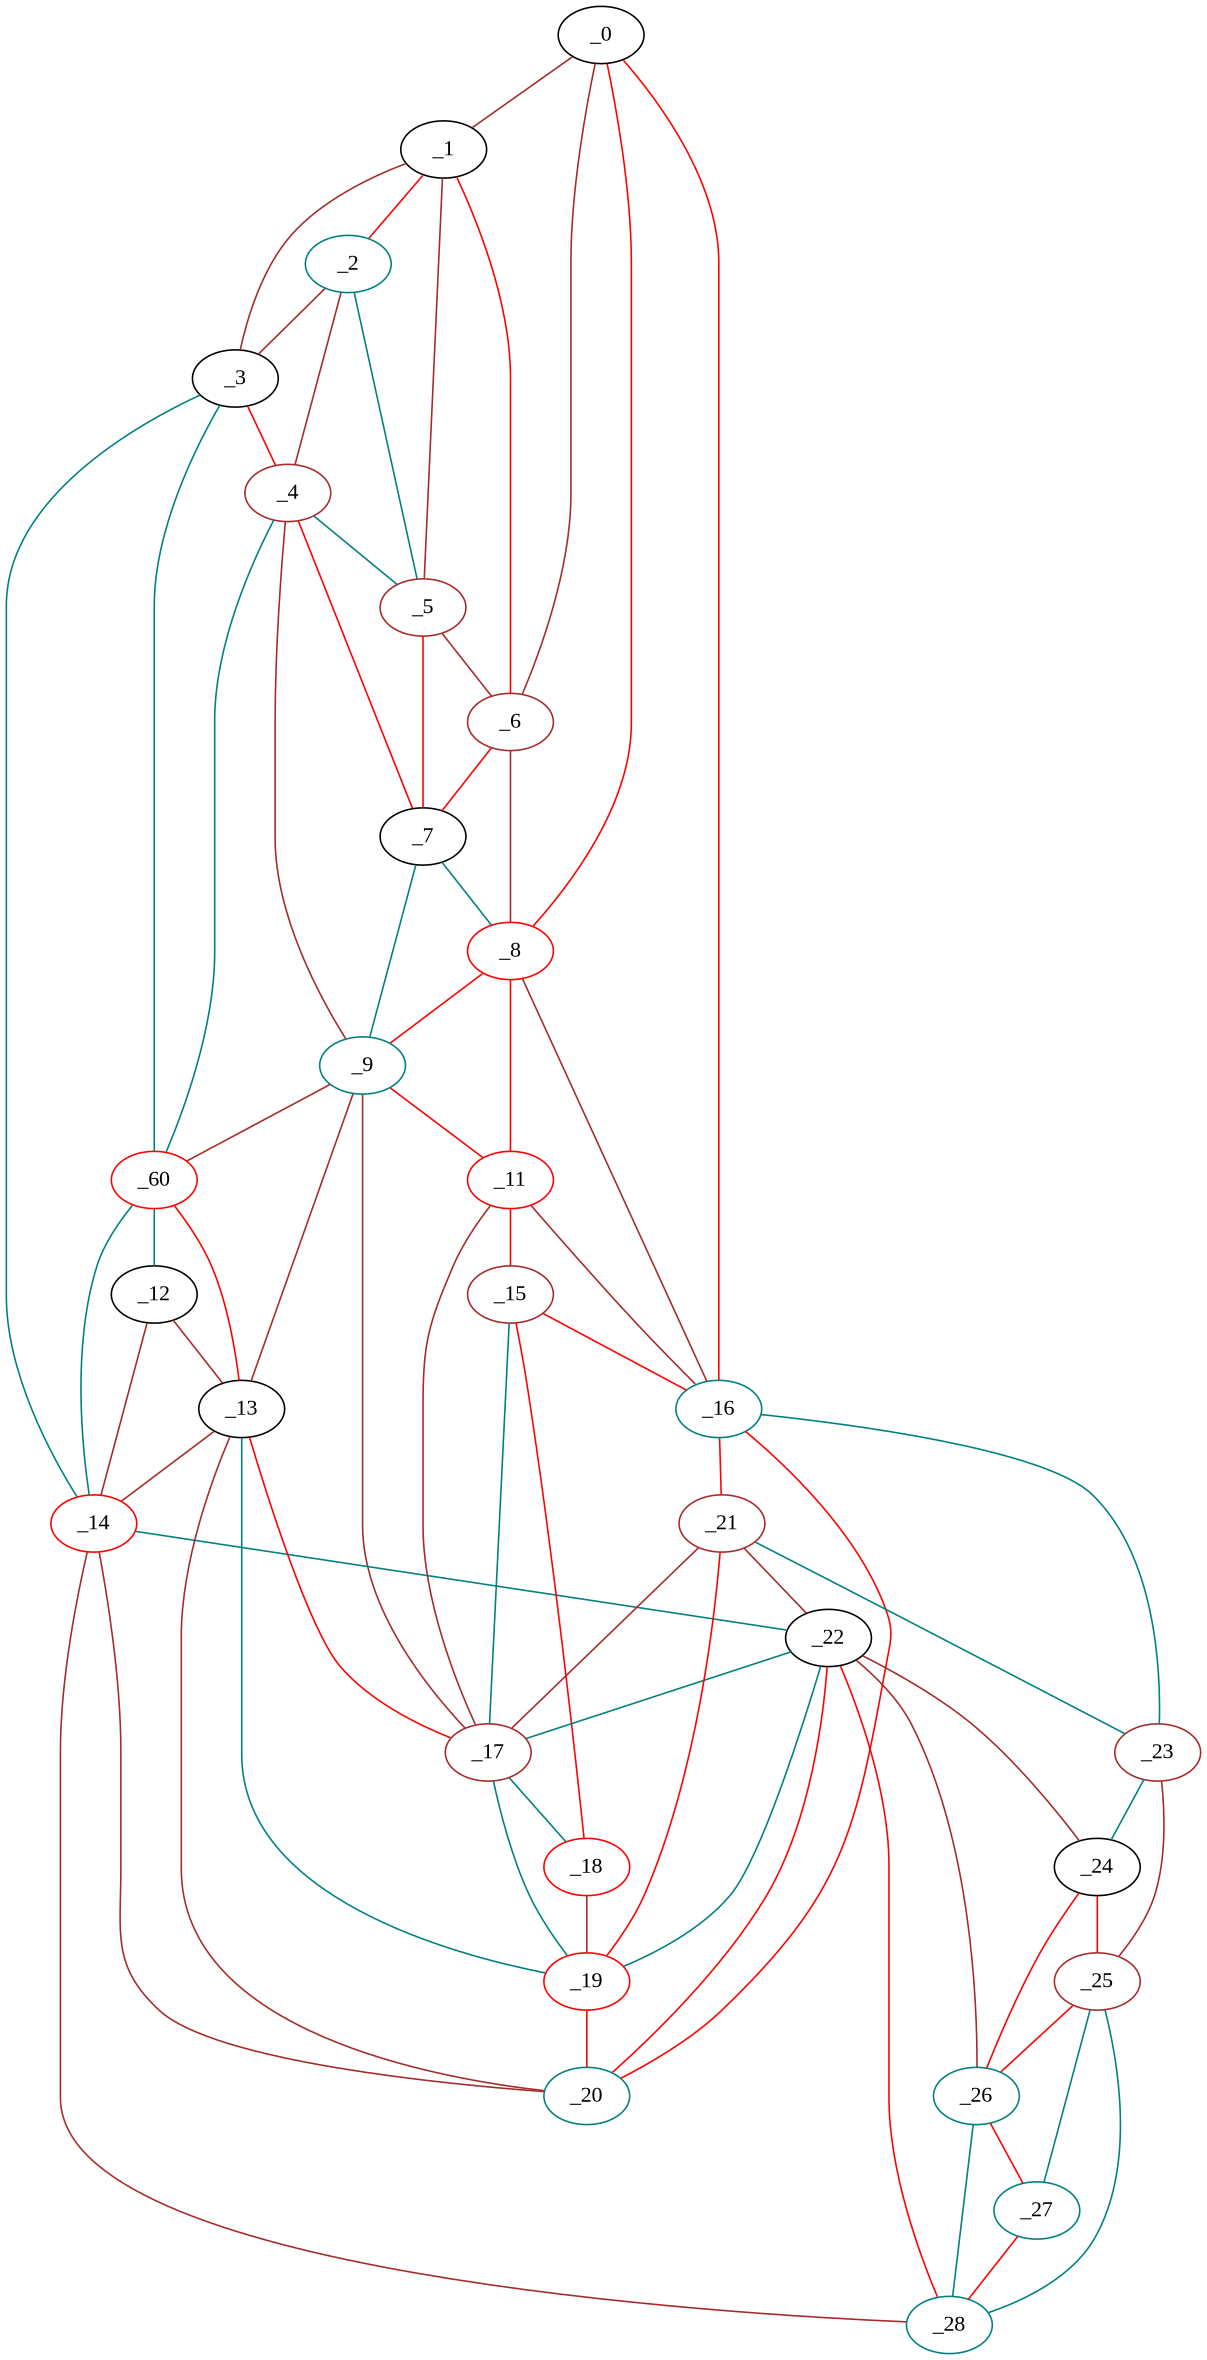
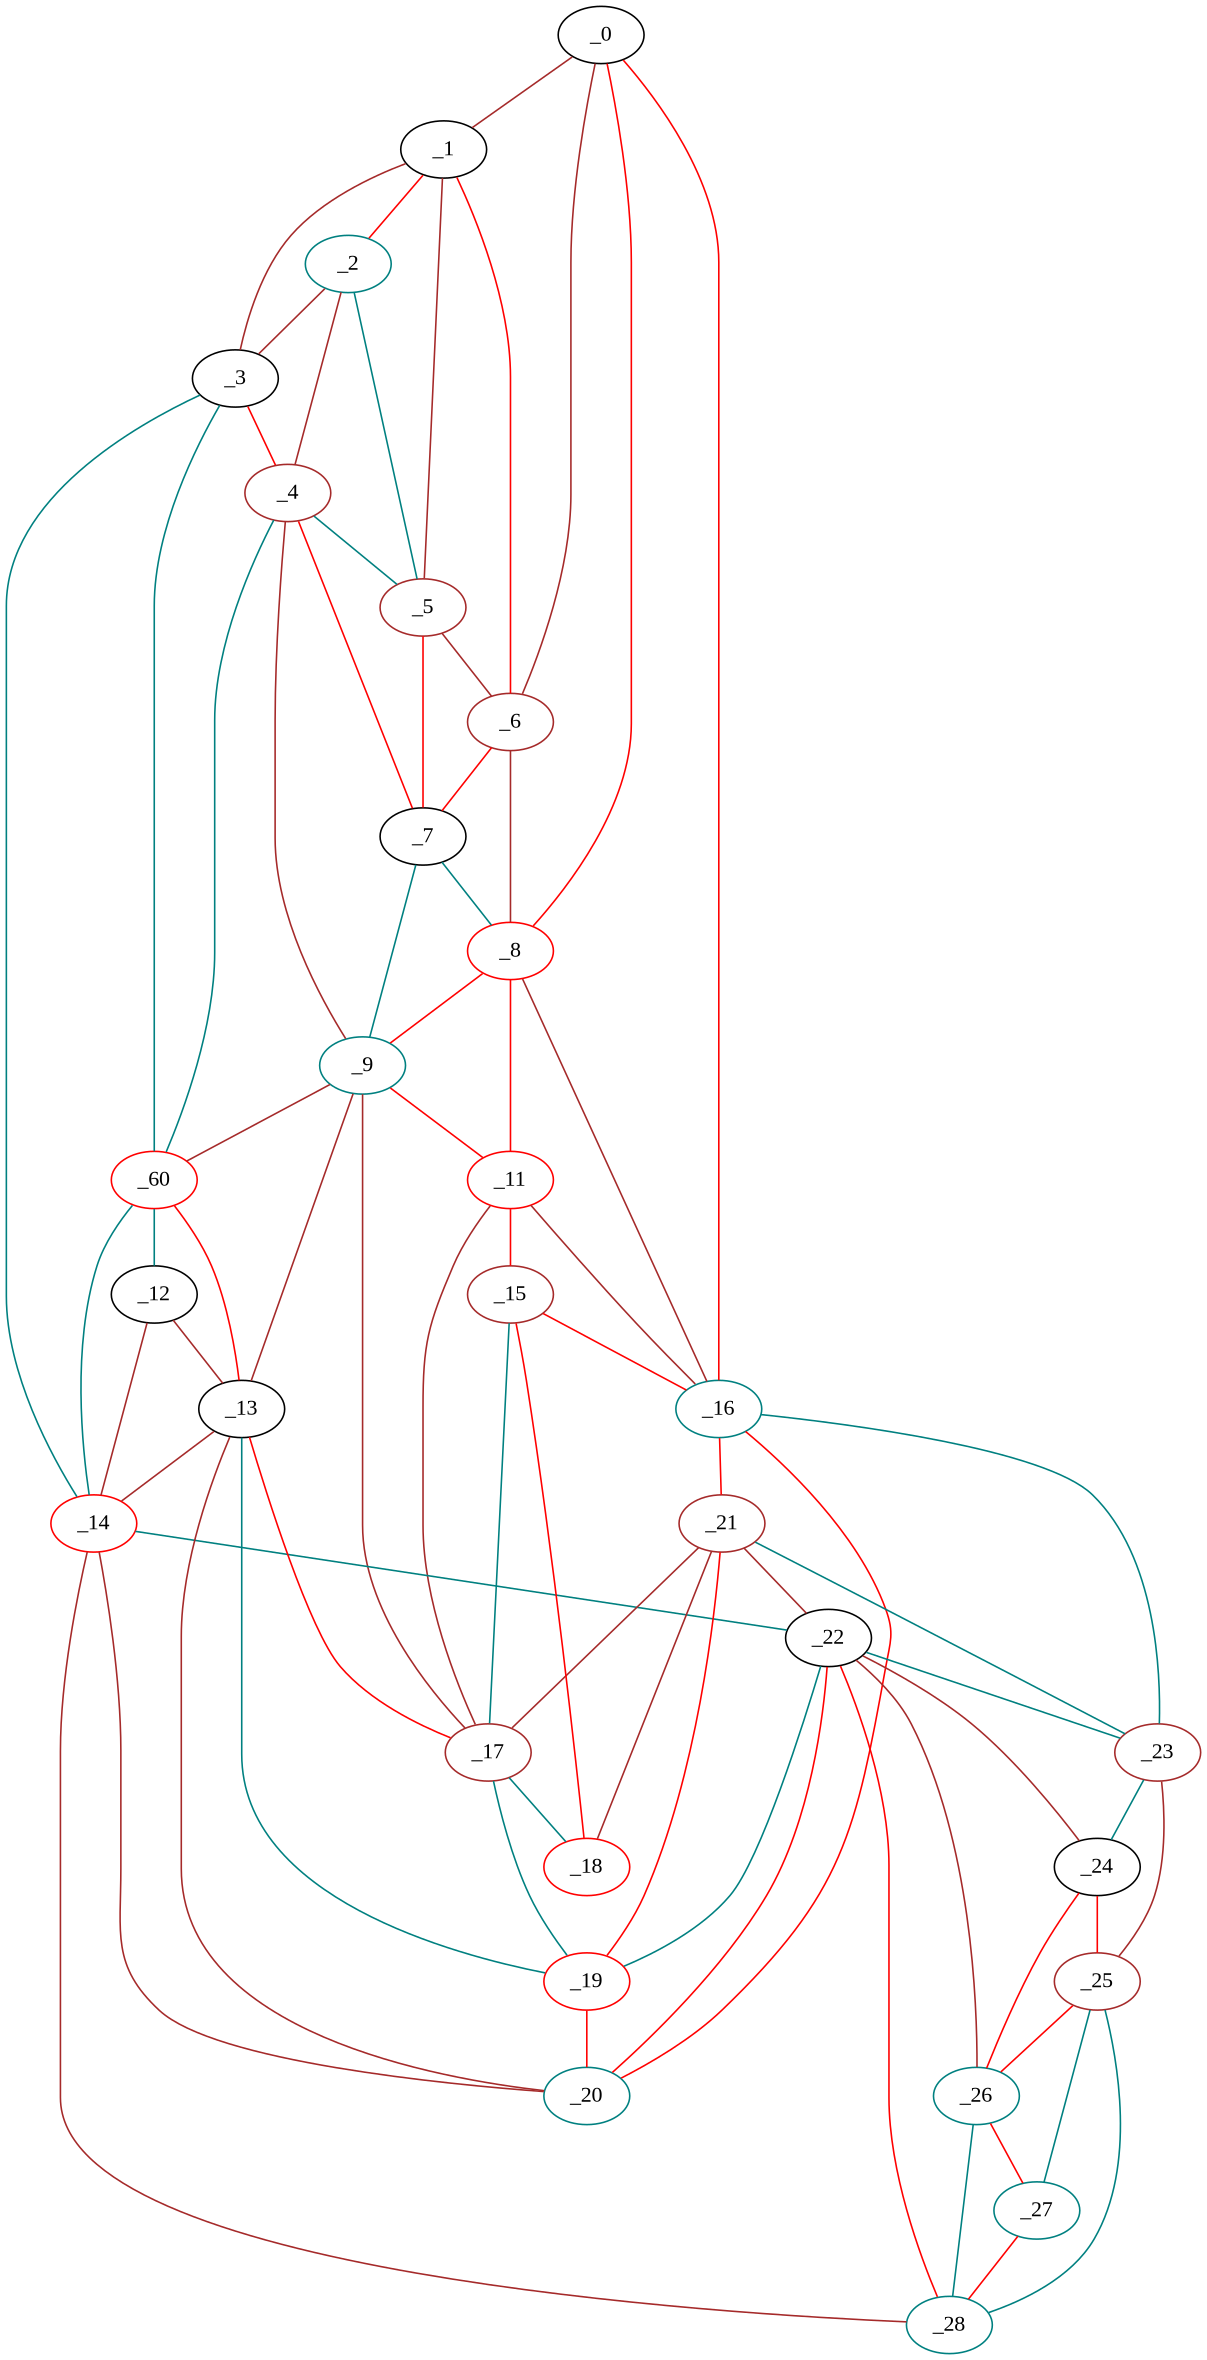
edge "_22" -- "_17": now "_22" -- "_23"
edge "_18" -- "_19": now "_18" -- "_21"
